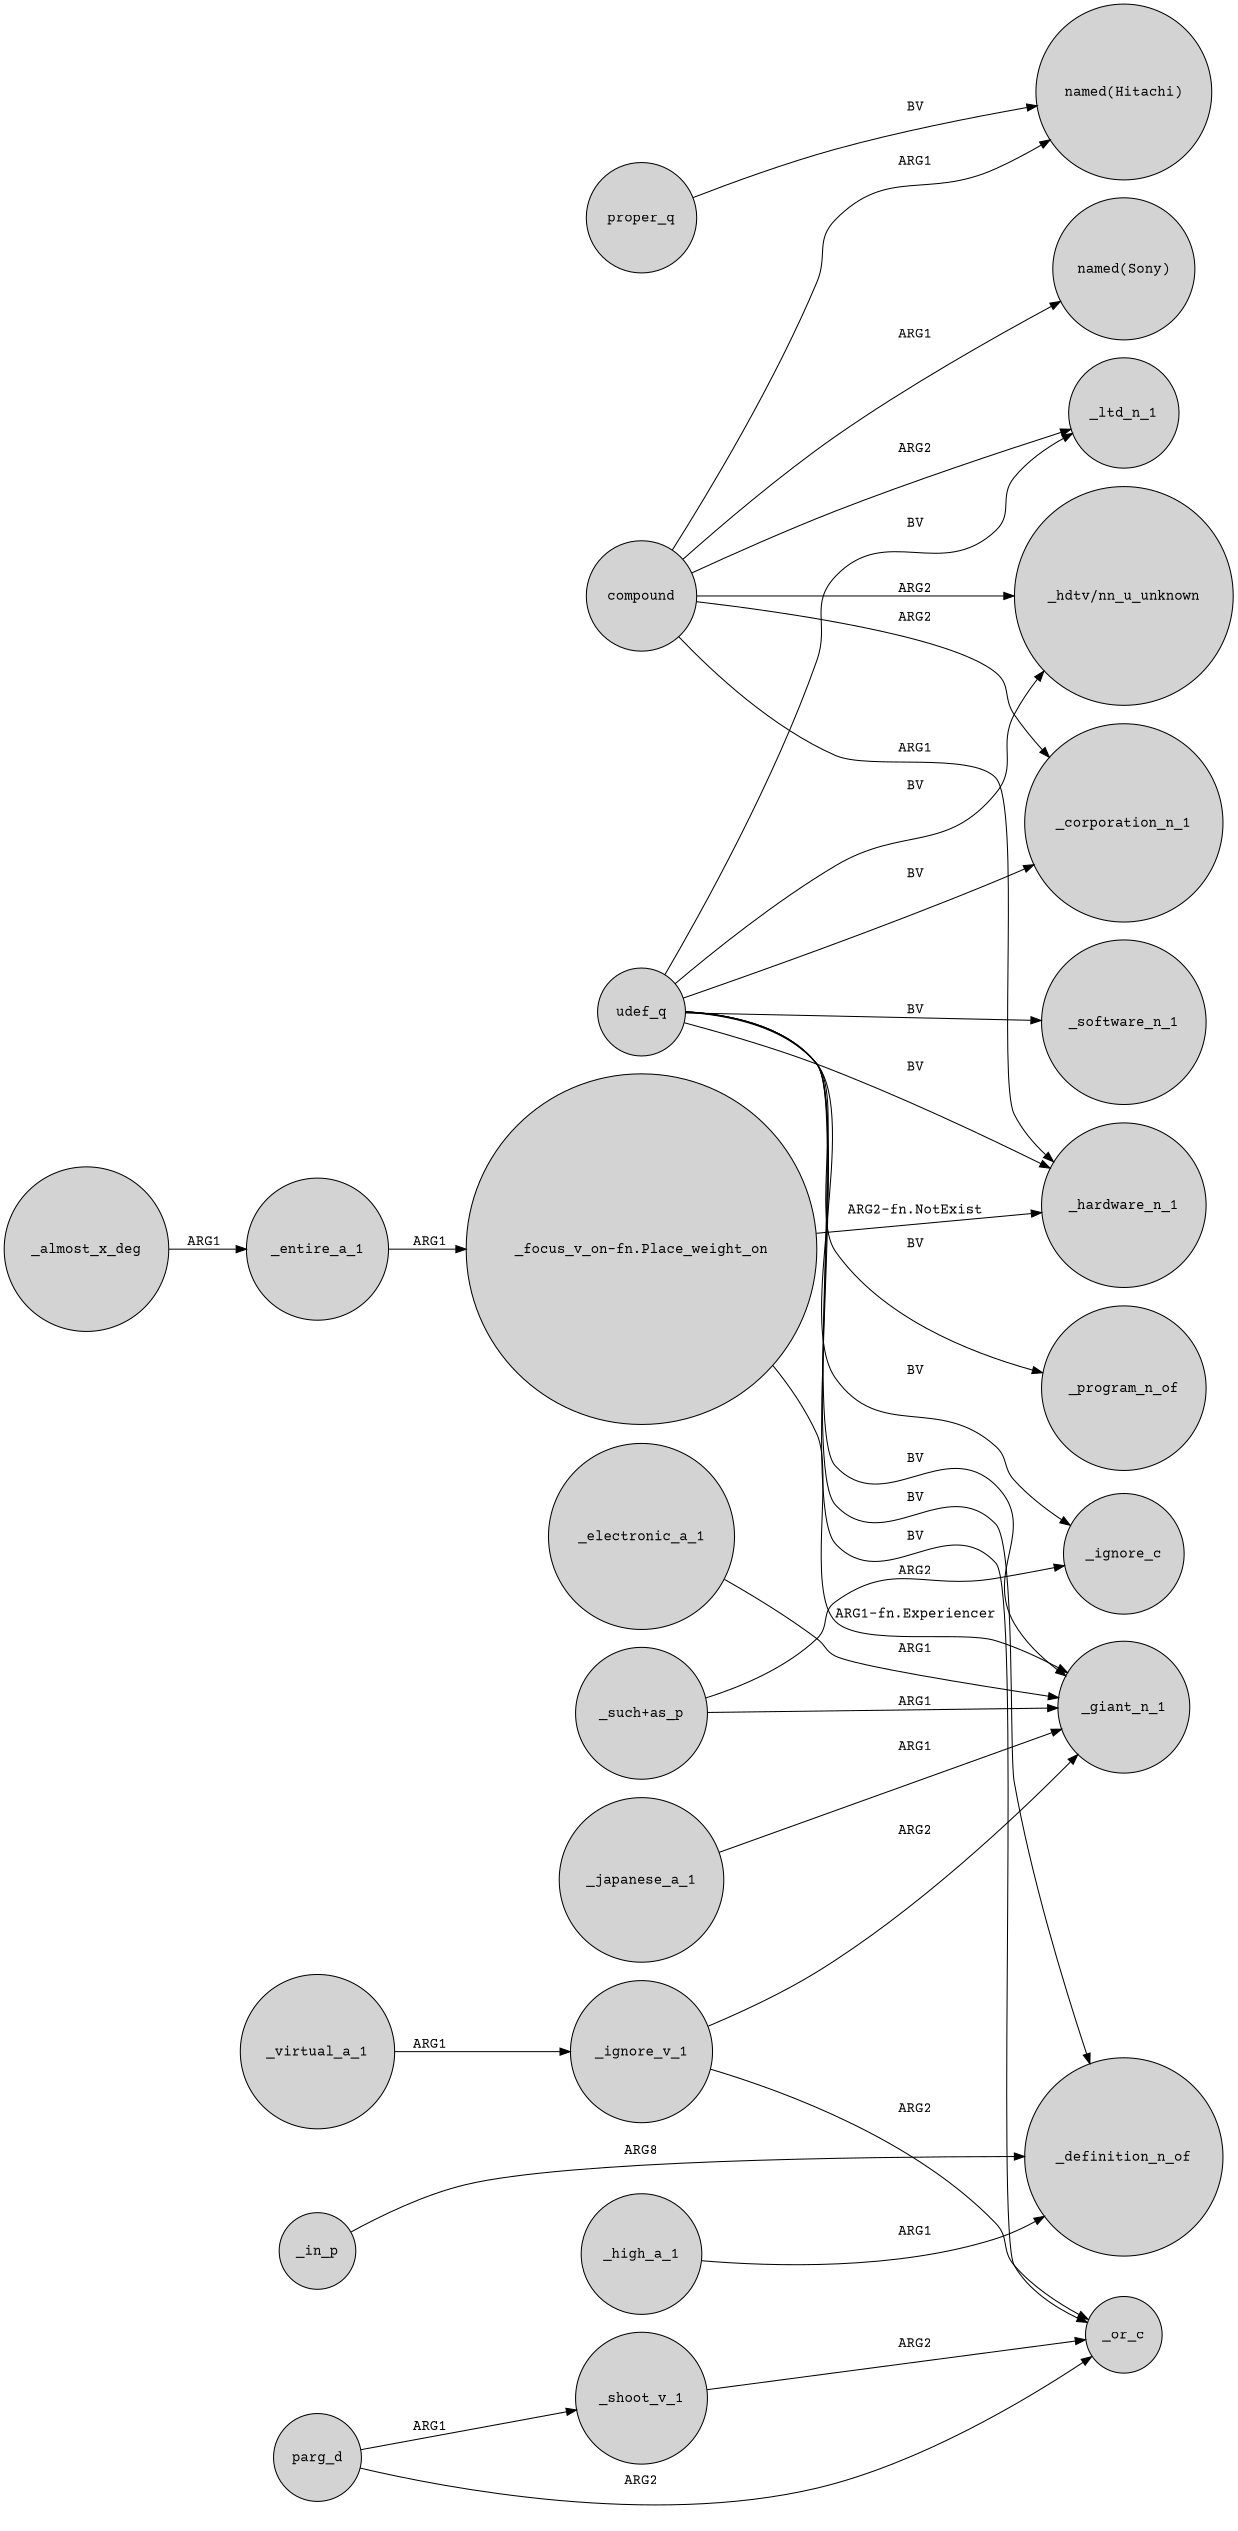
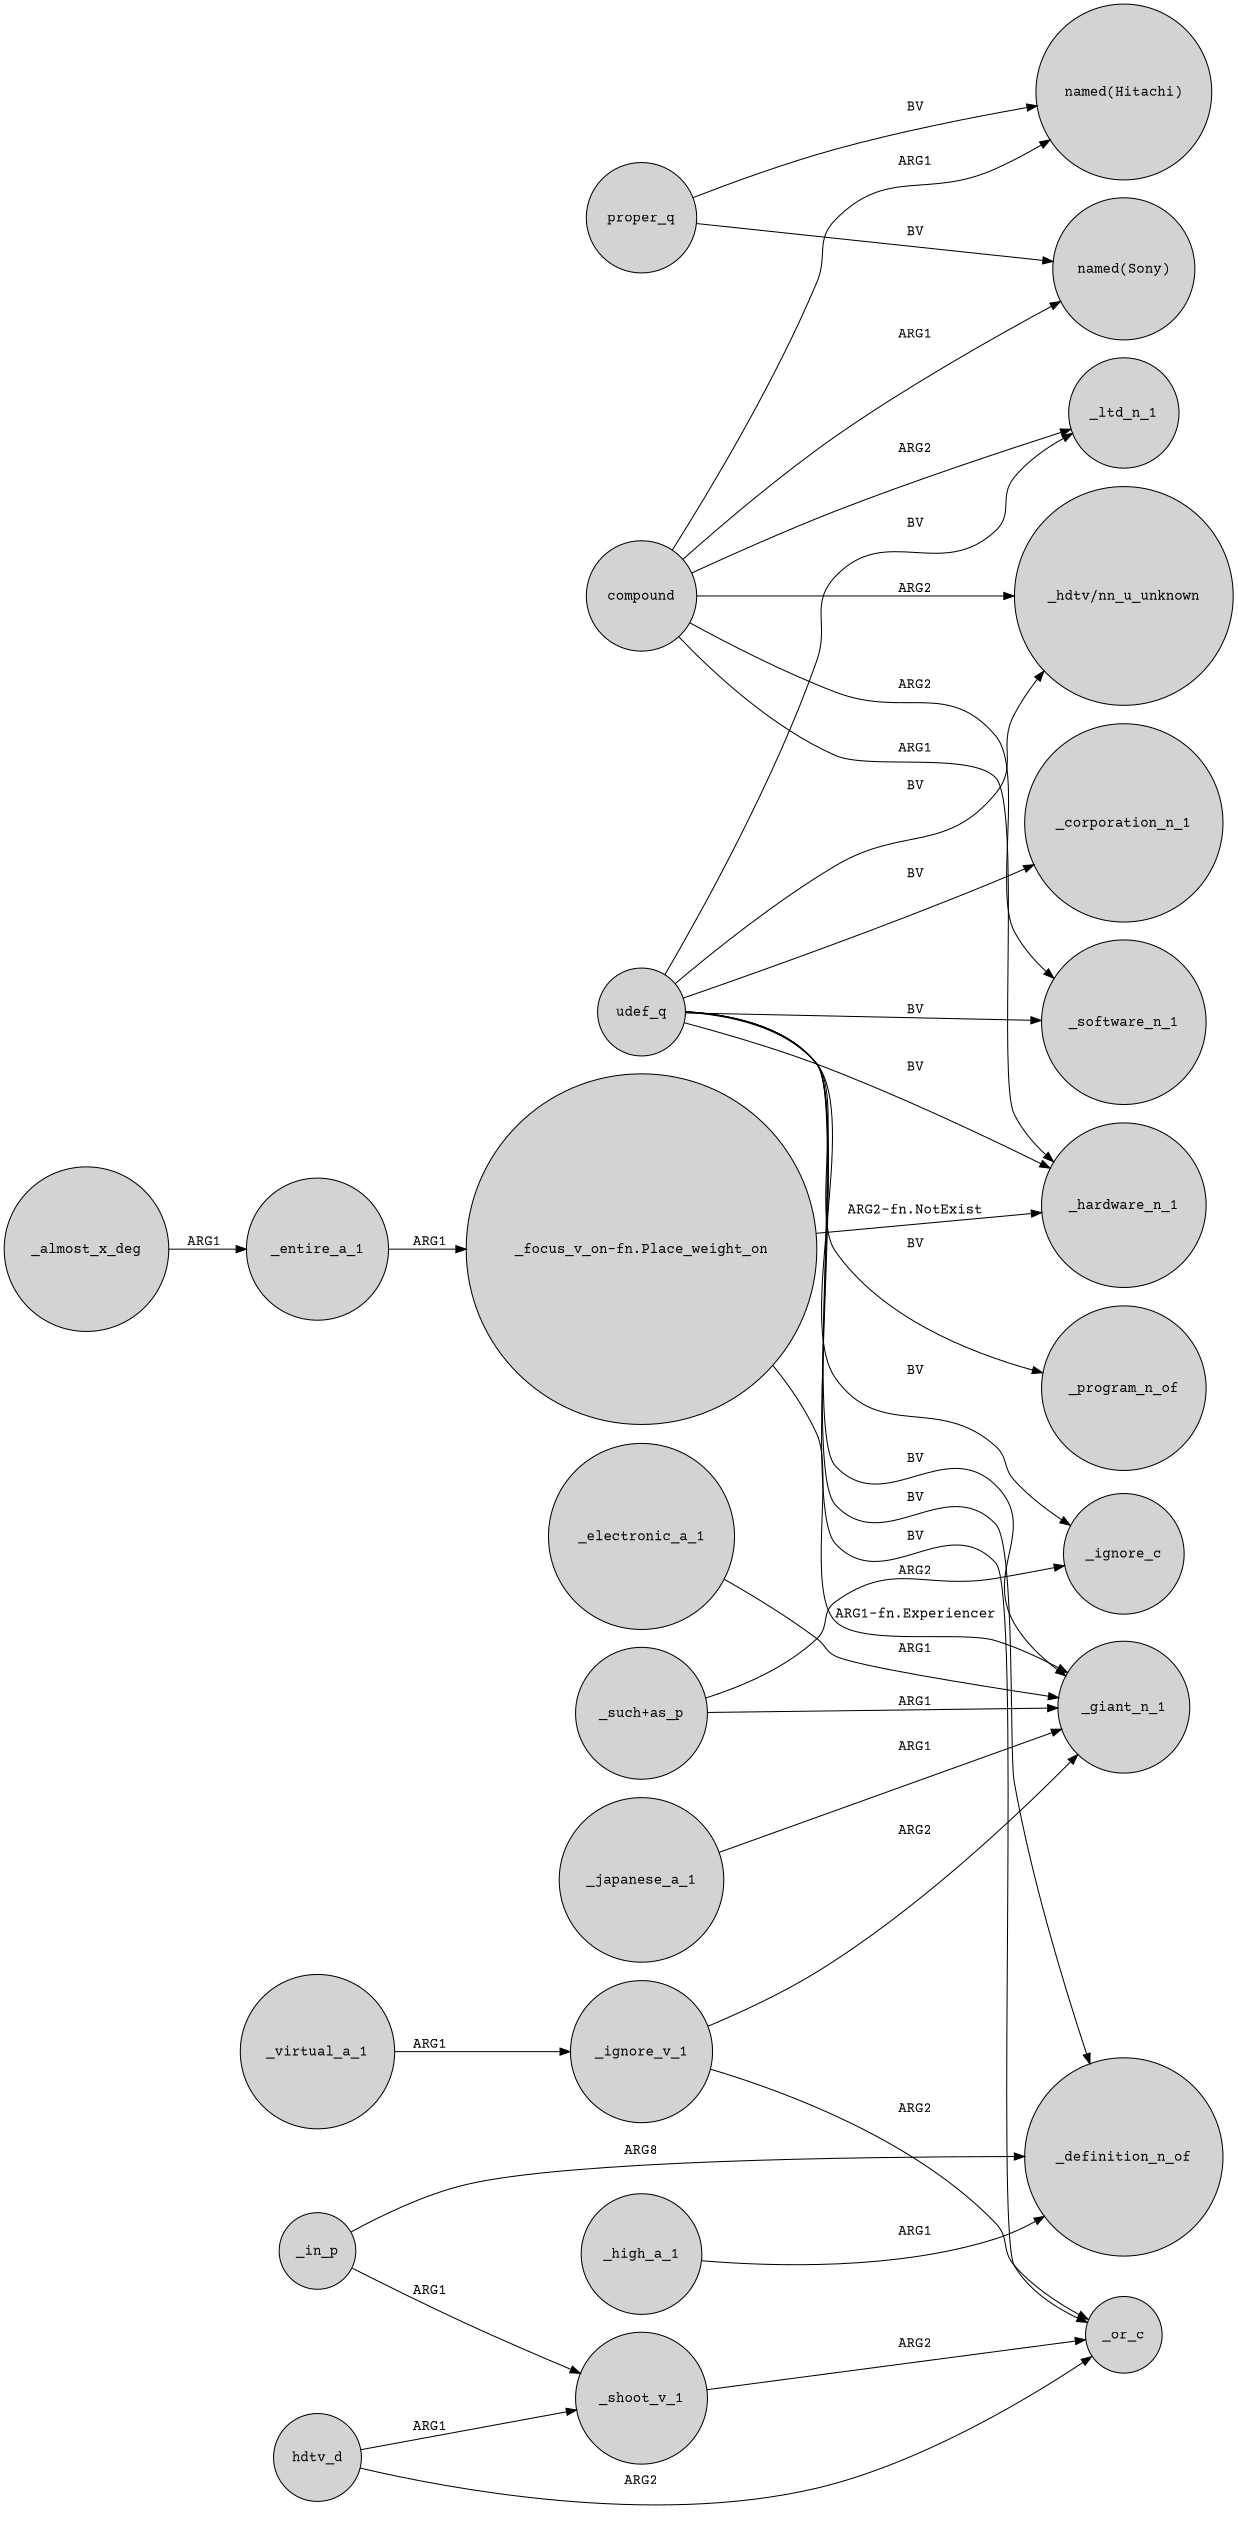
edge "proper_q" -> "named(Sony)": added, label "BV"
edge "compound" -> "_corporation_n_1": now "compound" -> "_software_n_1"
edge "_in_p" -> "_shoot_v_1": added, label "ARG1"
node "parg_d": label "parg_d" -> "hdtv_d"
